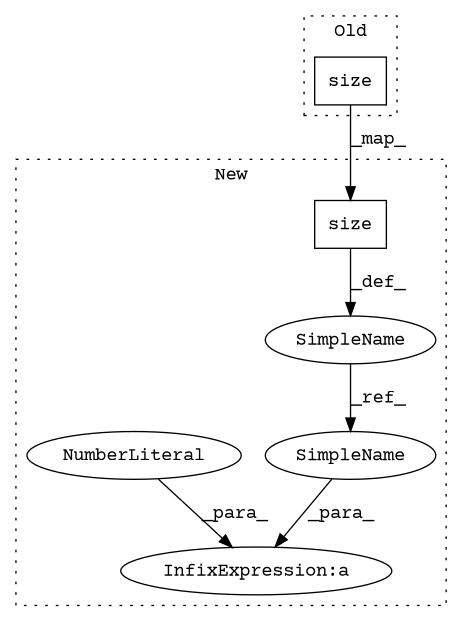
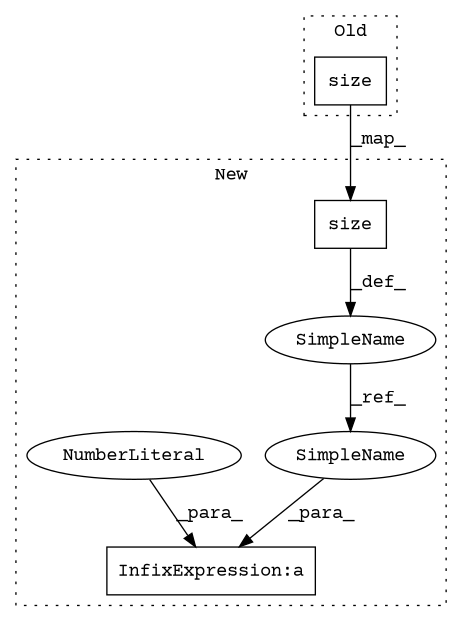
node "InfixExpression:a": shape ellipse -> box
